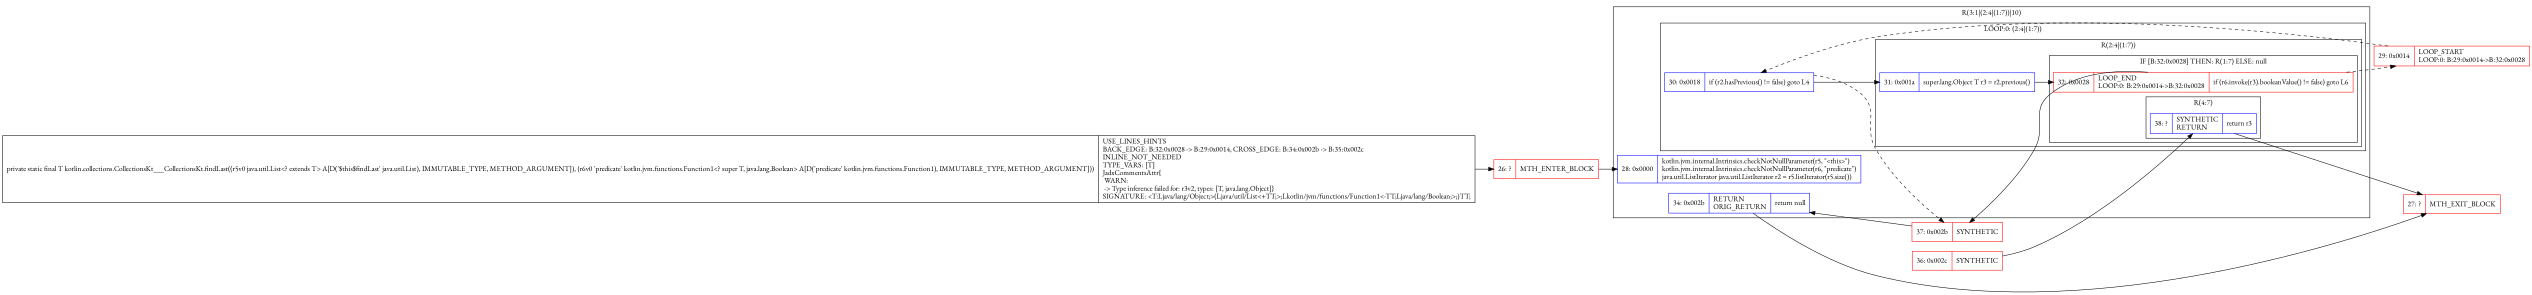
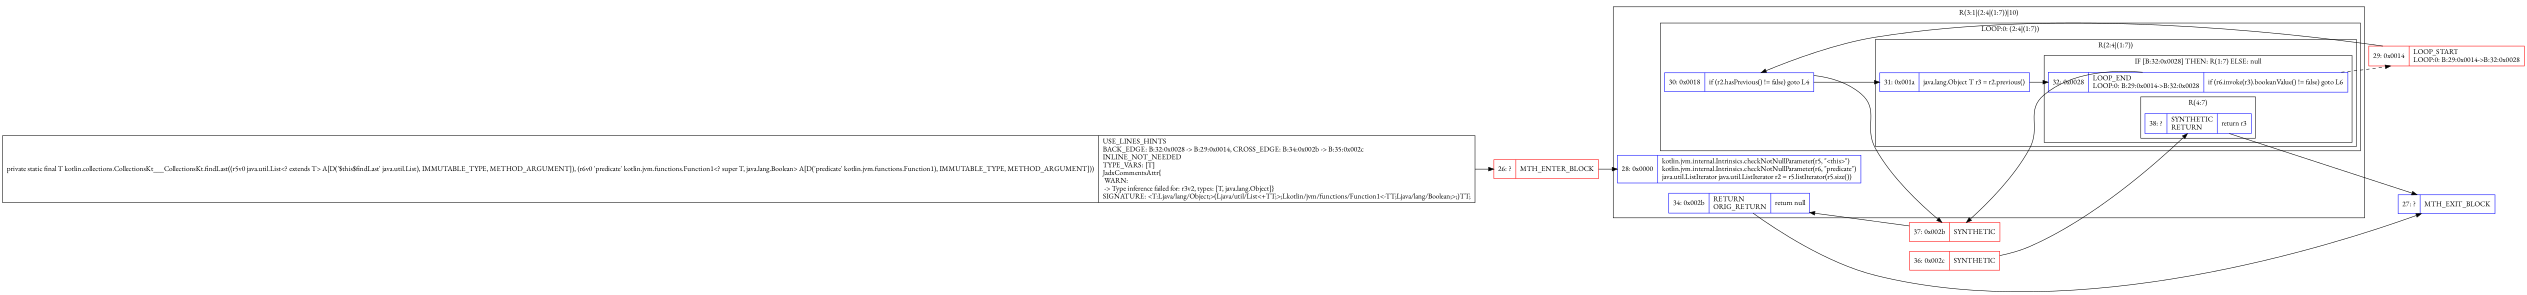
edge "29: 0x0014" -> "30: 0x0018": style dashed -> solid
node "31: 0x001a": text "super.lang.Object T r3 = r2.previous()" -> "java.lang.Object T r3 = r2.previous()"
node "32: 0x0028": color red -> blue
edge "30: 0x0018" -> "37: 0x002b": style dashed -> solid
node "27: ?": color red -> blue
